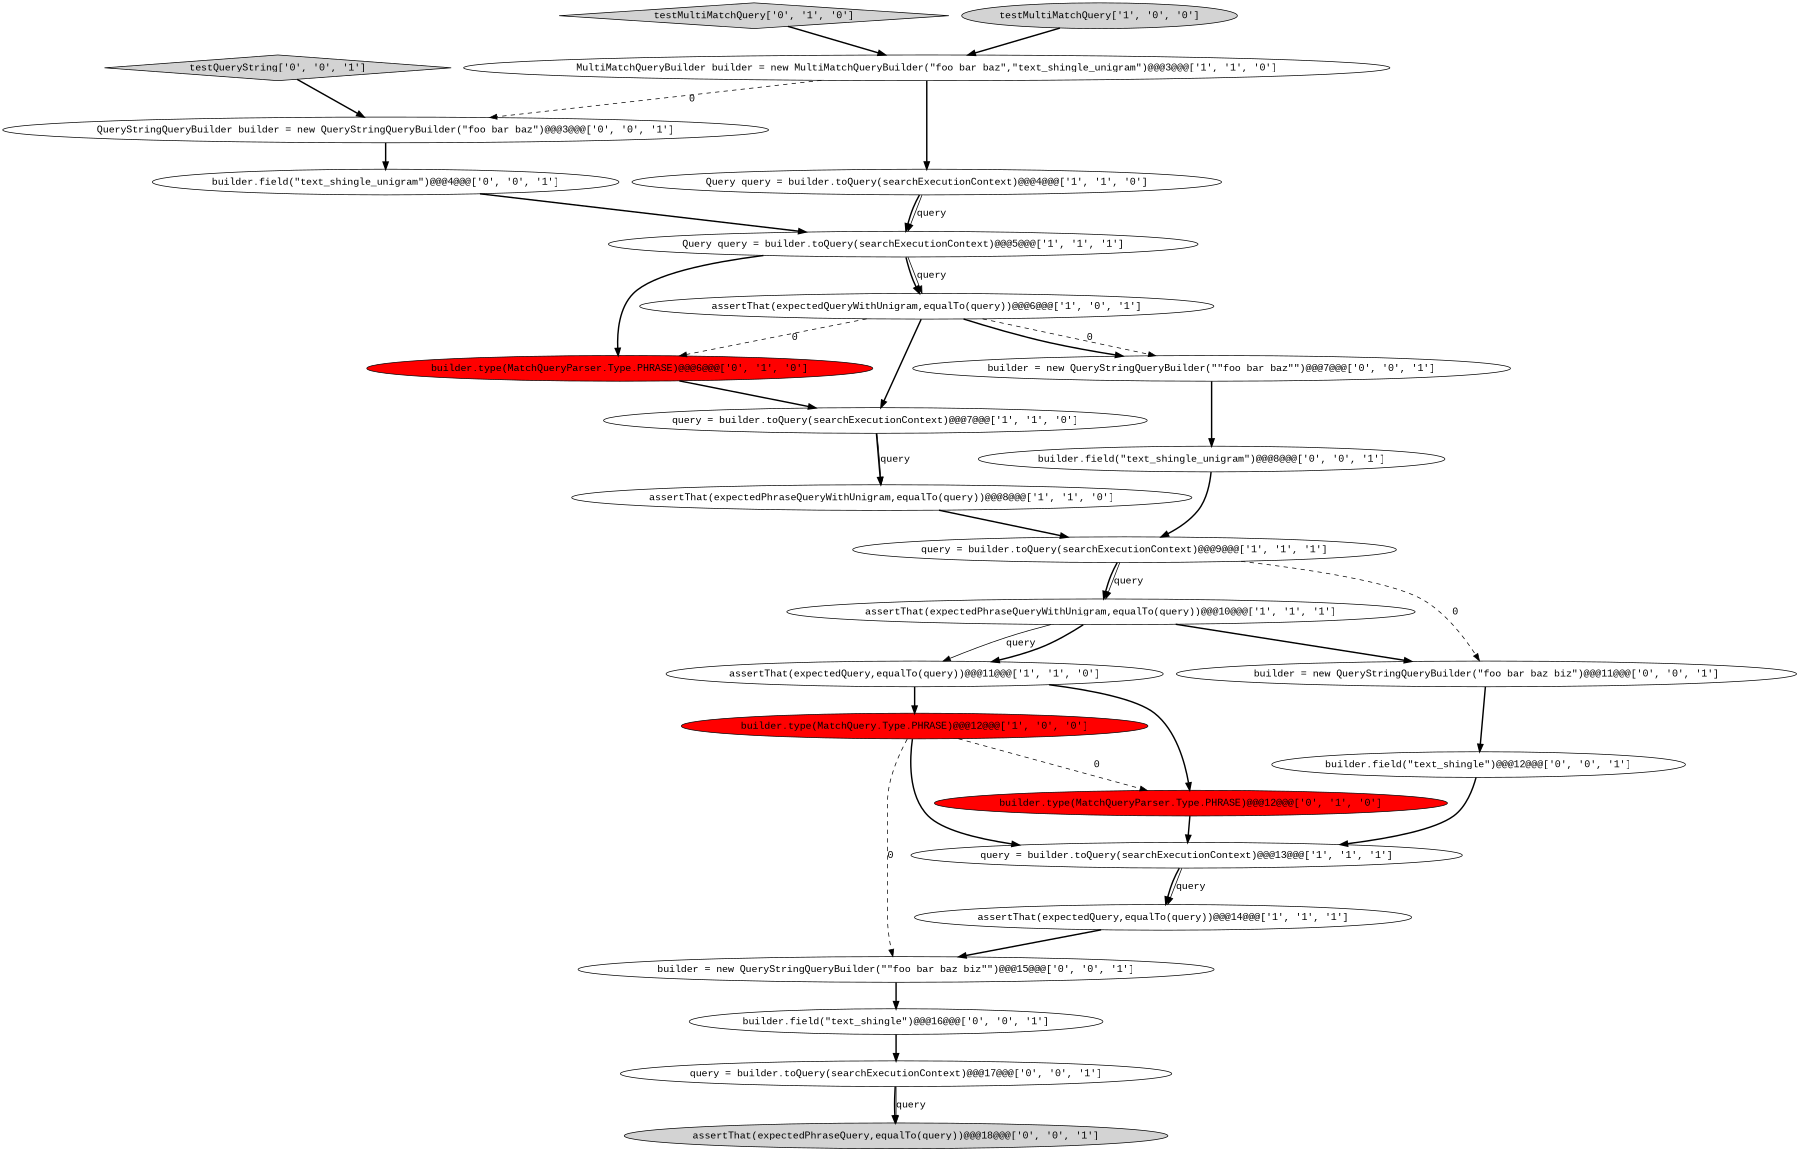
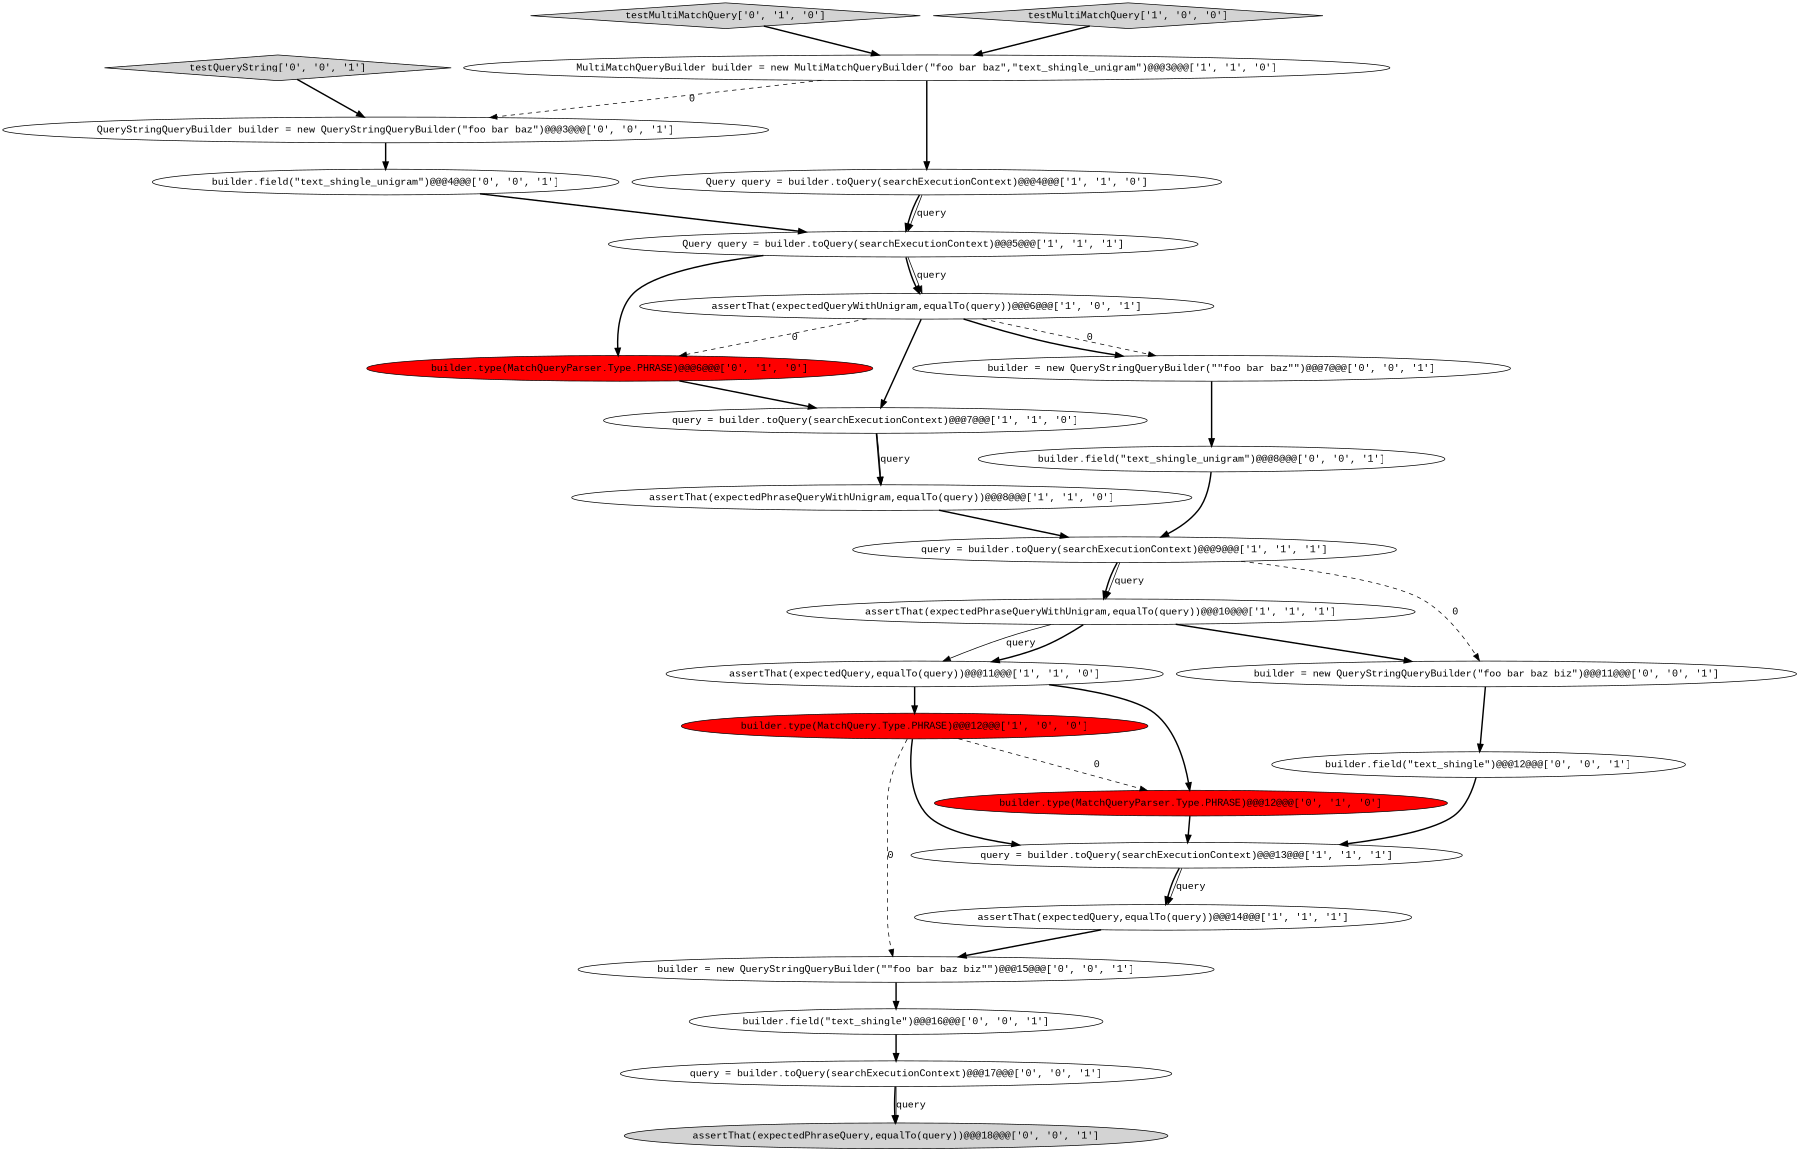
node "testMultiMatchQuery['1', '0', '0']": shape ellipse -> diamond
